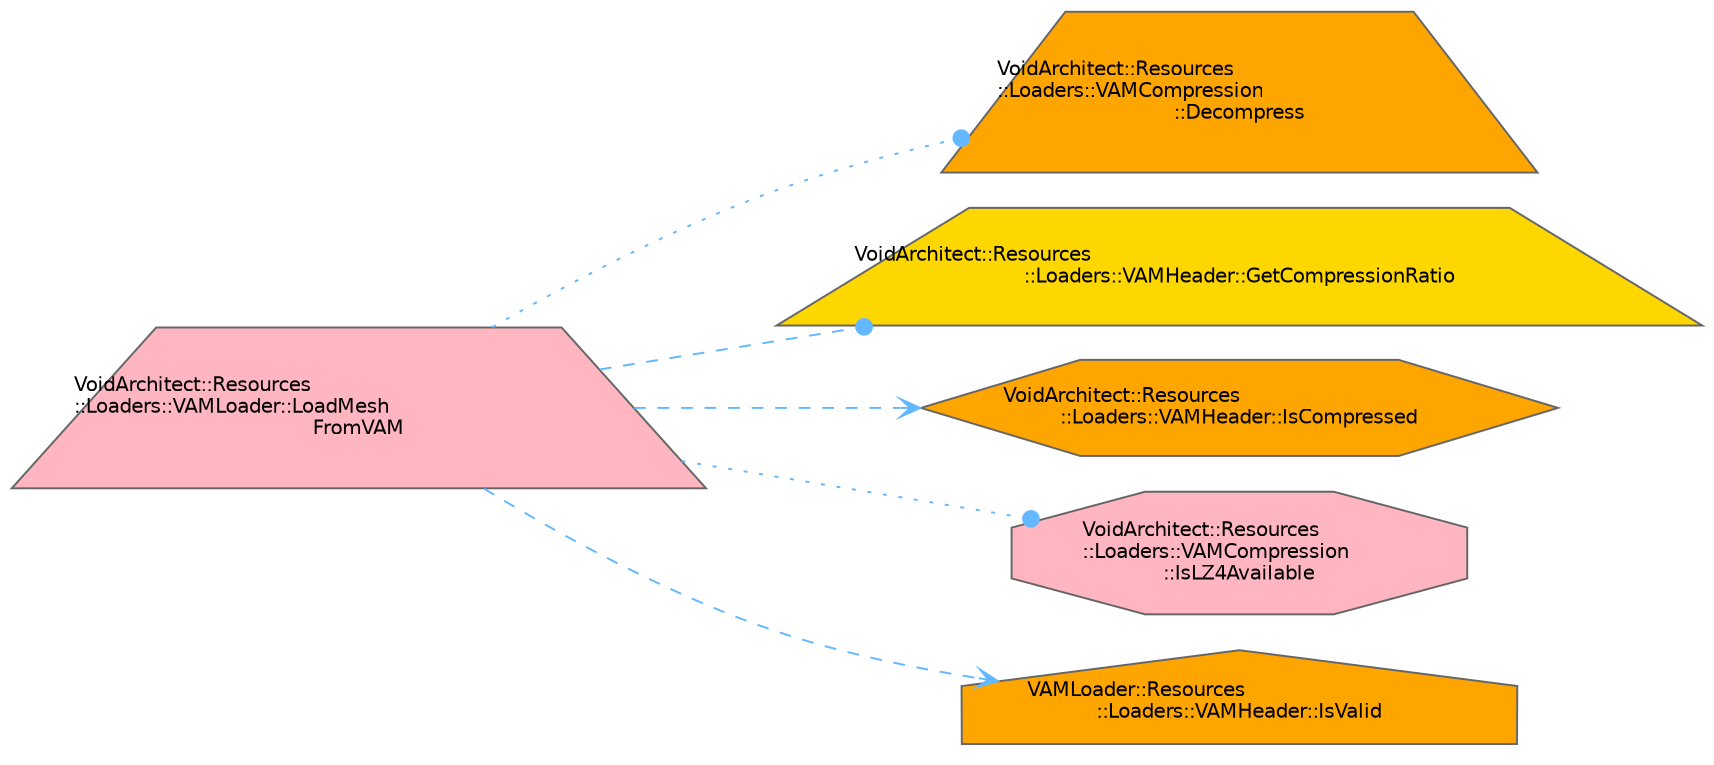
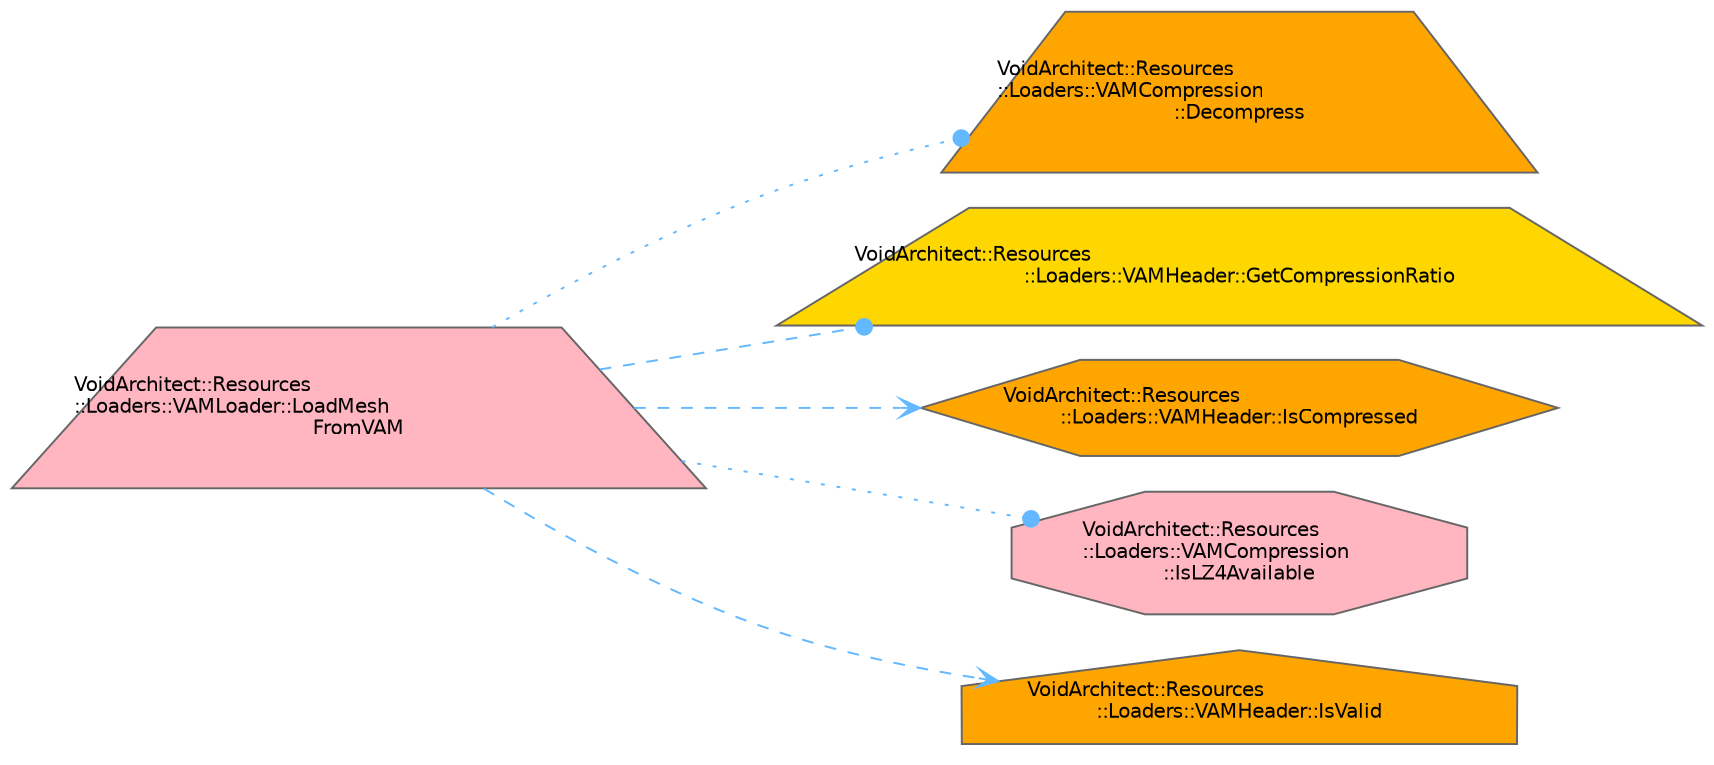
node "VAMLoader::Resources ::Loaders::VAMHeader::IsValid": label "VAMLoader::Resources ::Loaders::VAMHeader::IsValid" -> "VoidArchitect::Resources ::Loaders::VAMHeader::IsValid"
